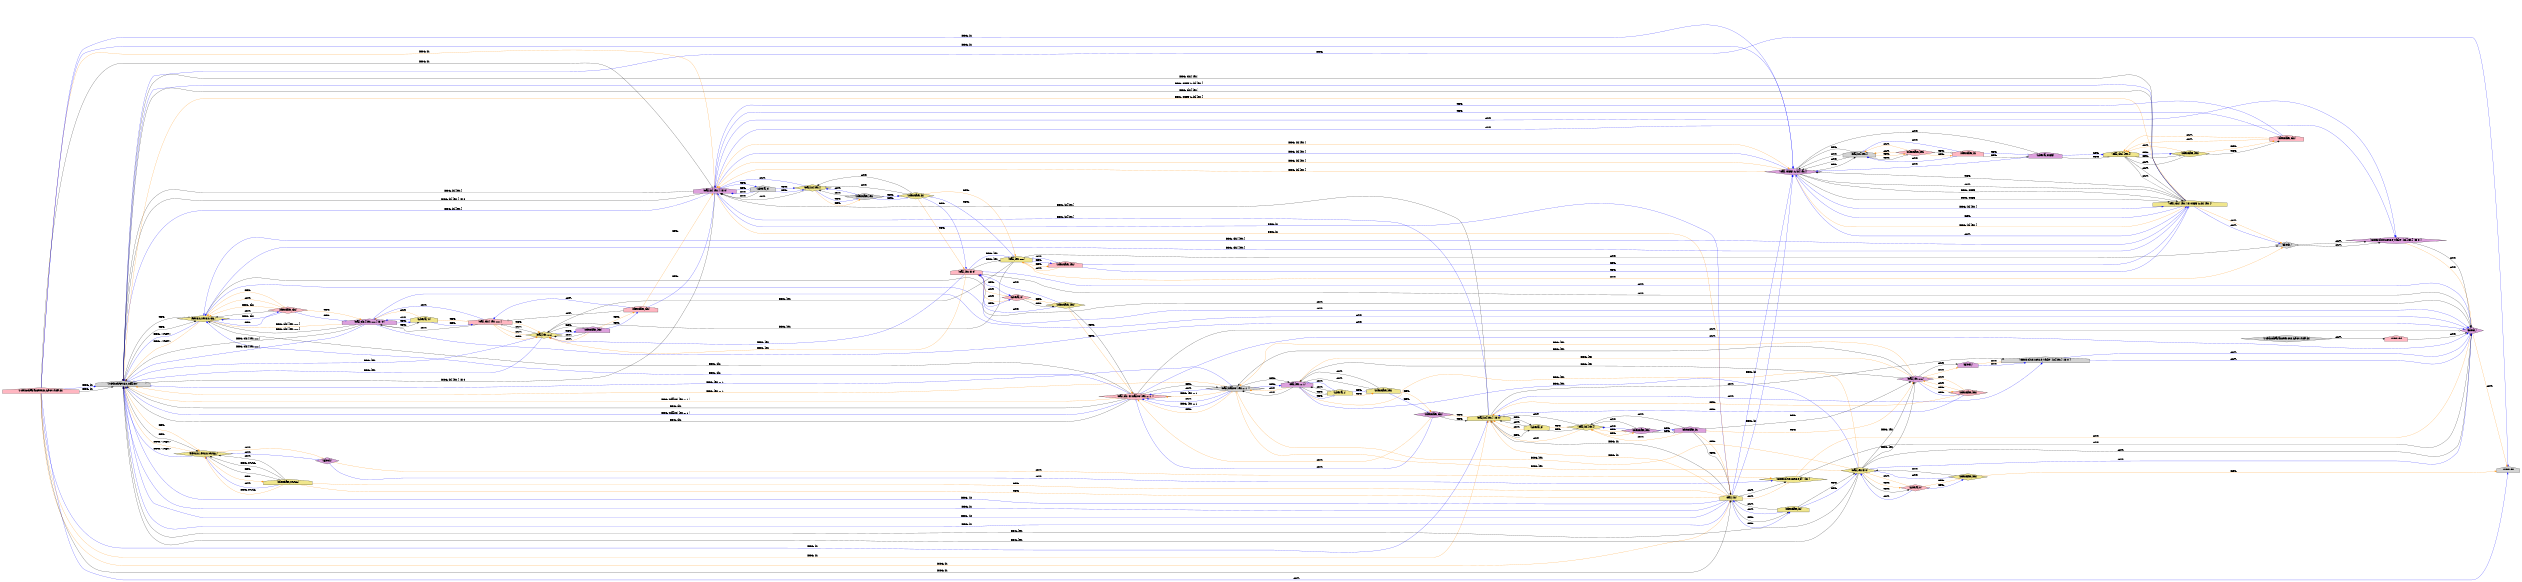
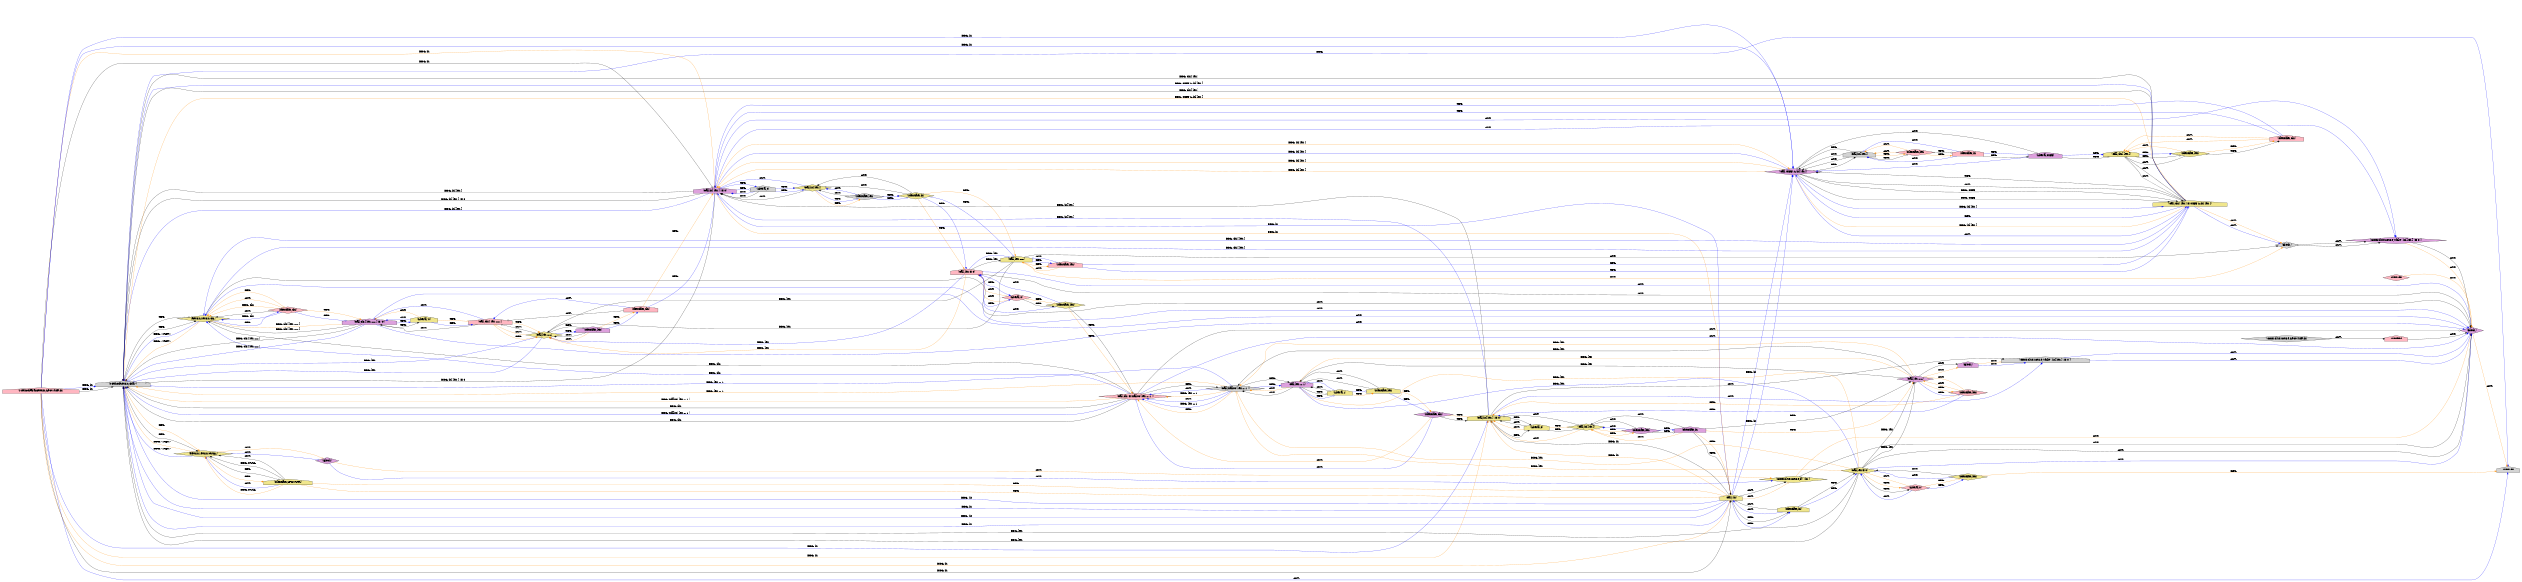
node "1000103": added
node "(MethodParameterOut,LPCWSTR in)": label "(MethodParameterOut,LPCWSTR in)" -> "(ControlStructure,LPCWSTR in)"
node "1000104": label "1000104" -> "1000904"
node "(MethodReturn,malloc*)": label "(MethodReturn,malloc*)" -> "(MethodReturn,char*)"
node "(Identifier,NULL)": label "(Identifier,NULL)" -> "(Identifier,LPCWSTR)"
